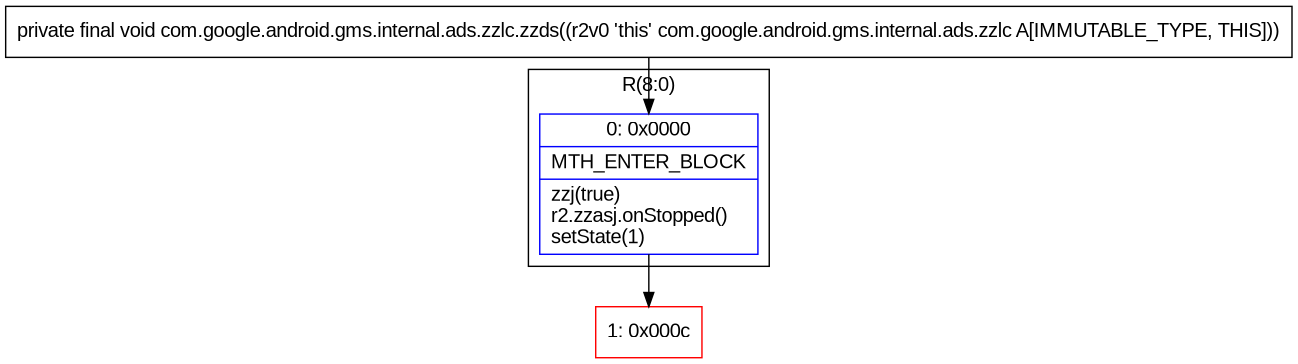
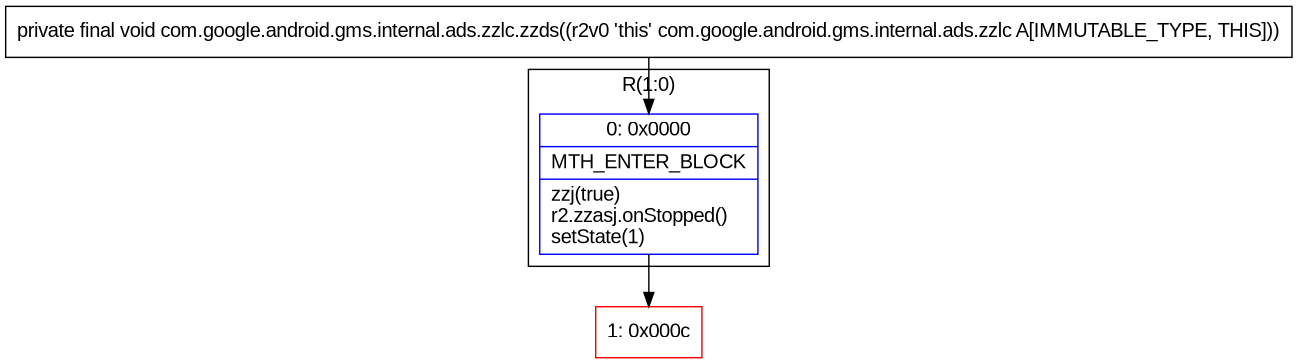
cluster "R(8:0)": label "R(8:0)" -> "R(1:0)"
